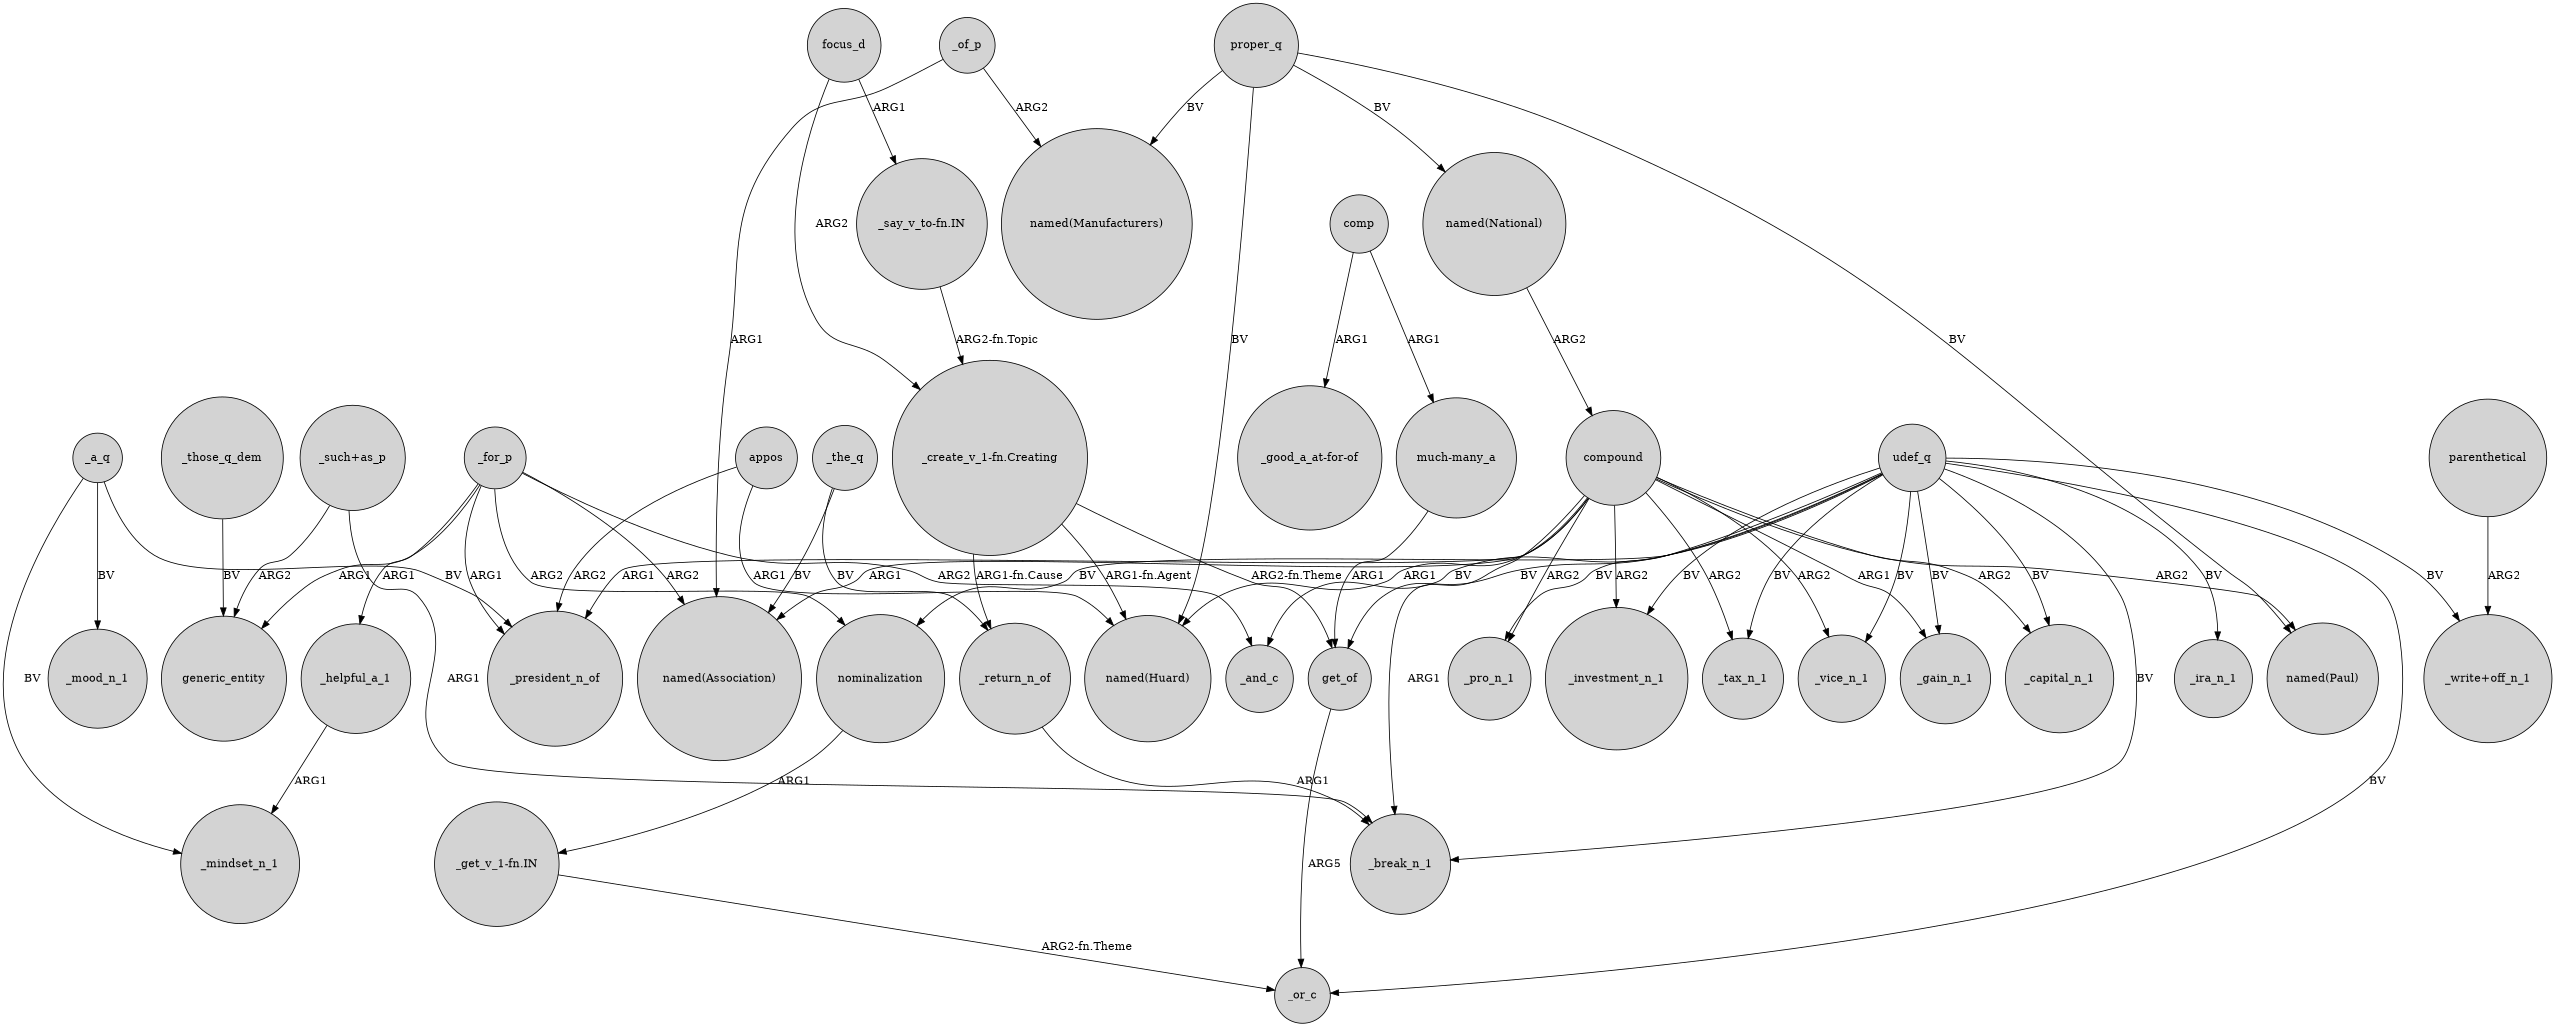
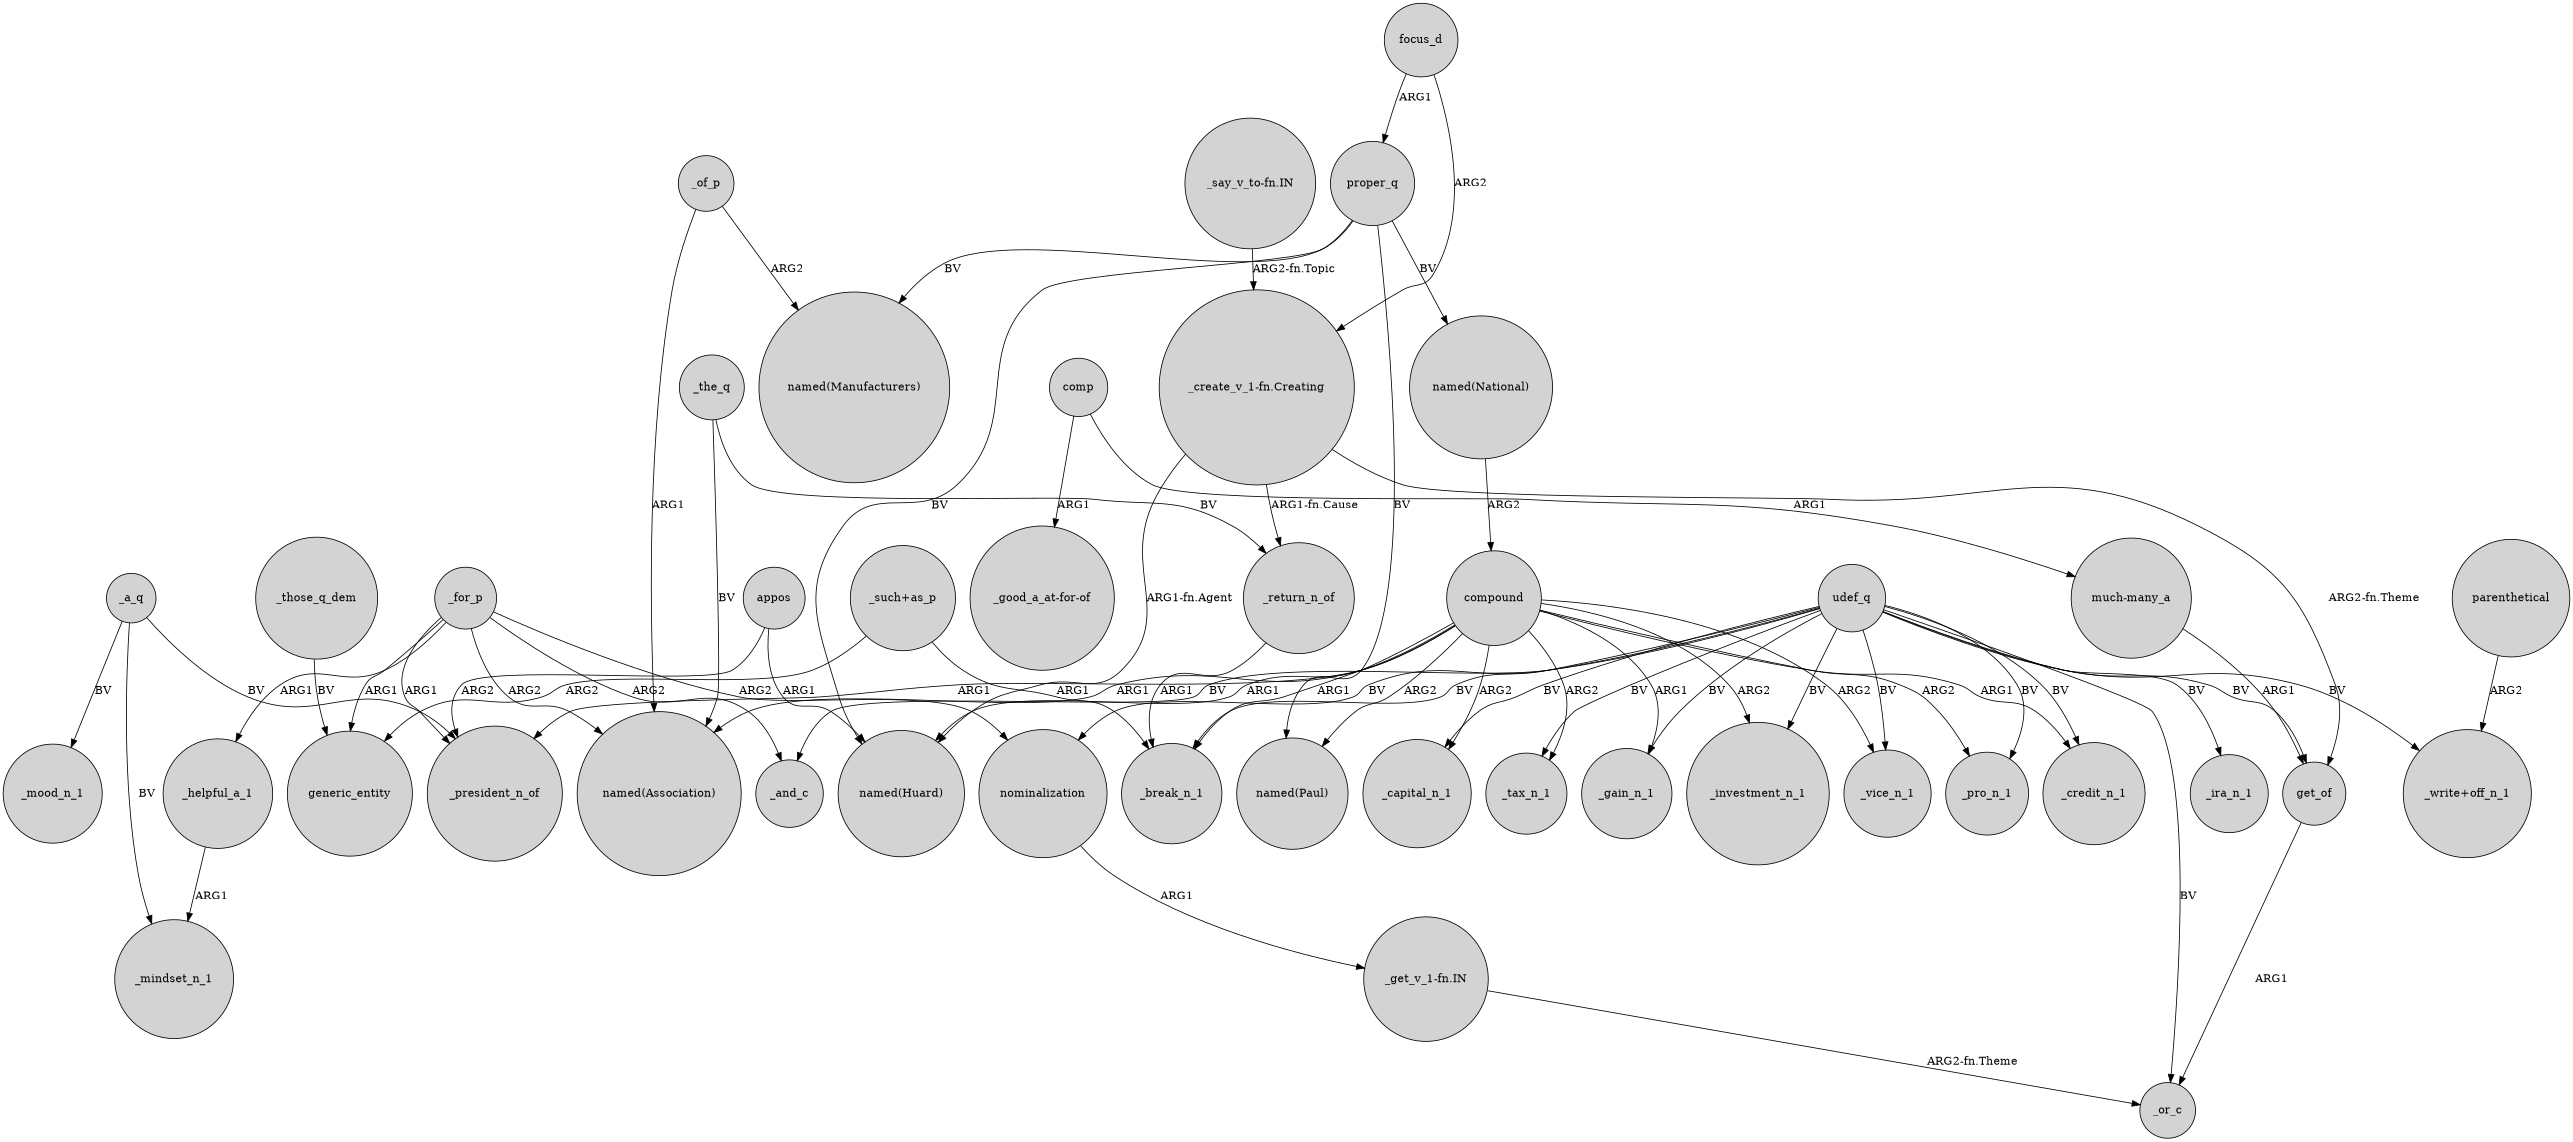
edge "focus_d" -> "_say_v_to-fn.IN": now "focus_d" -> "proper_q"
node "_credit_n_1": added
edge "get_of" -> "_or_c": label "ARG5" -> "ARG1"
